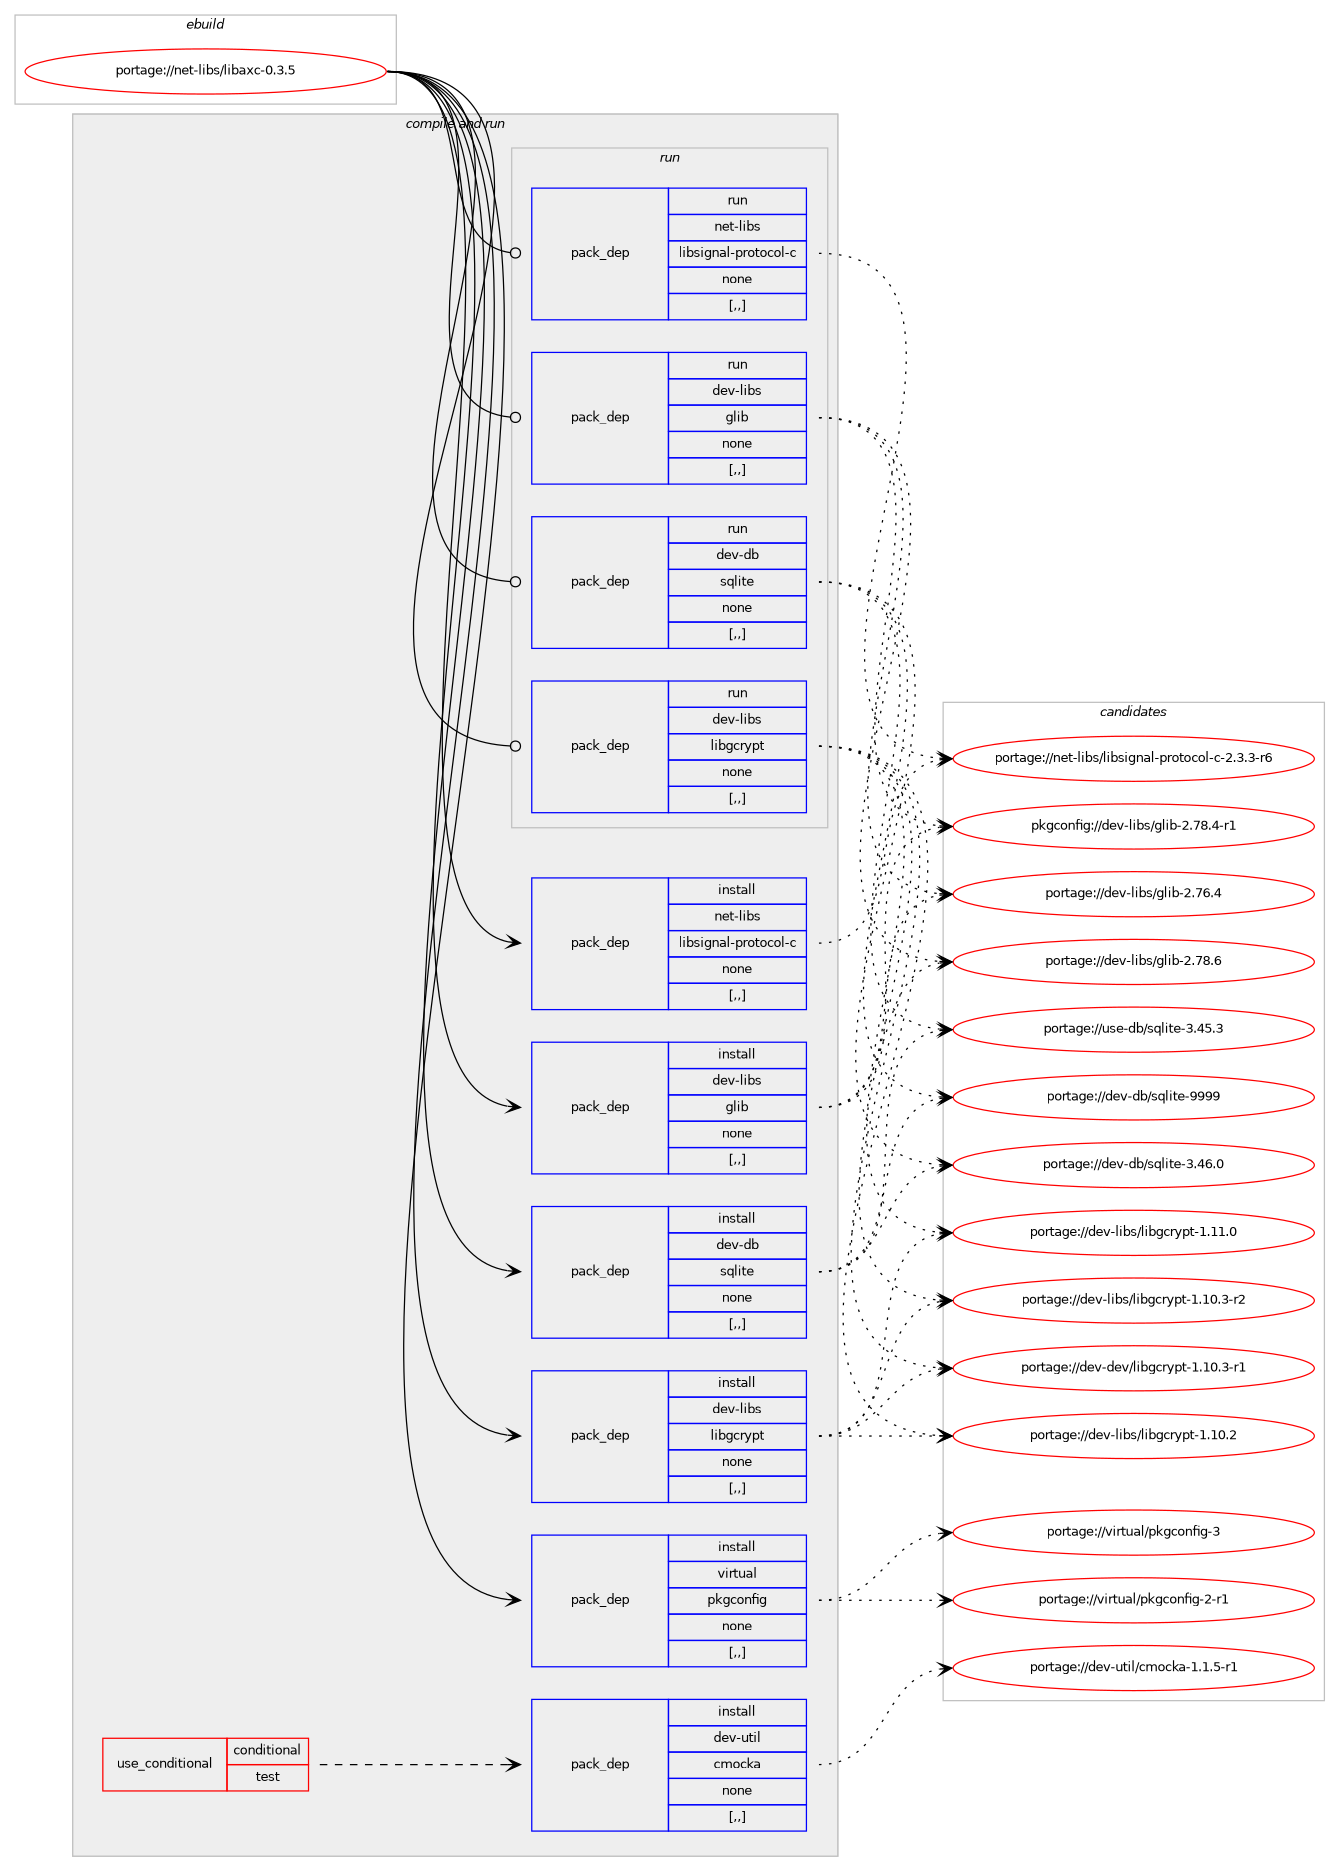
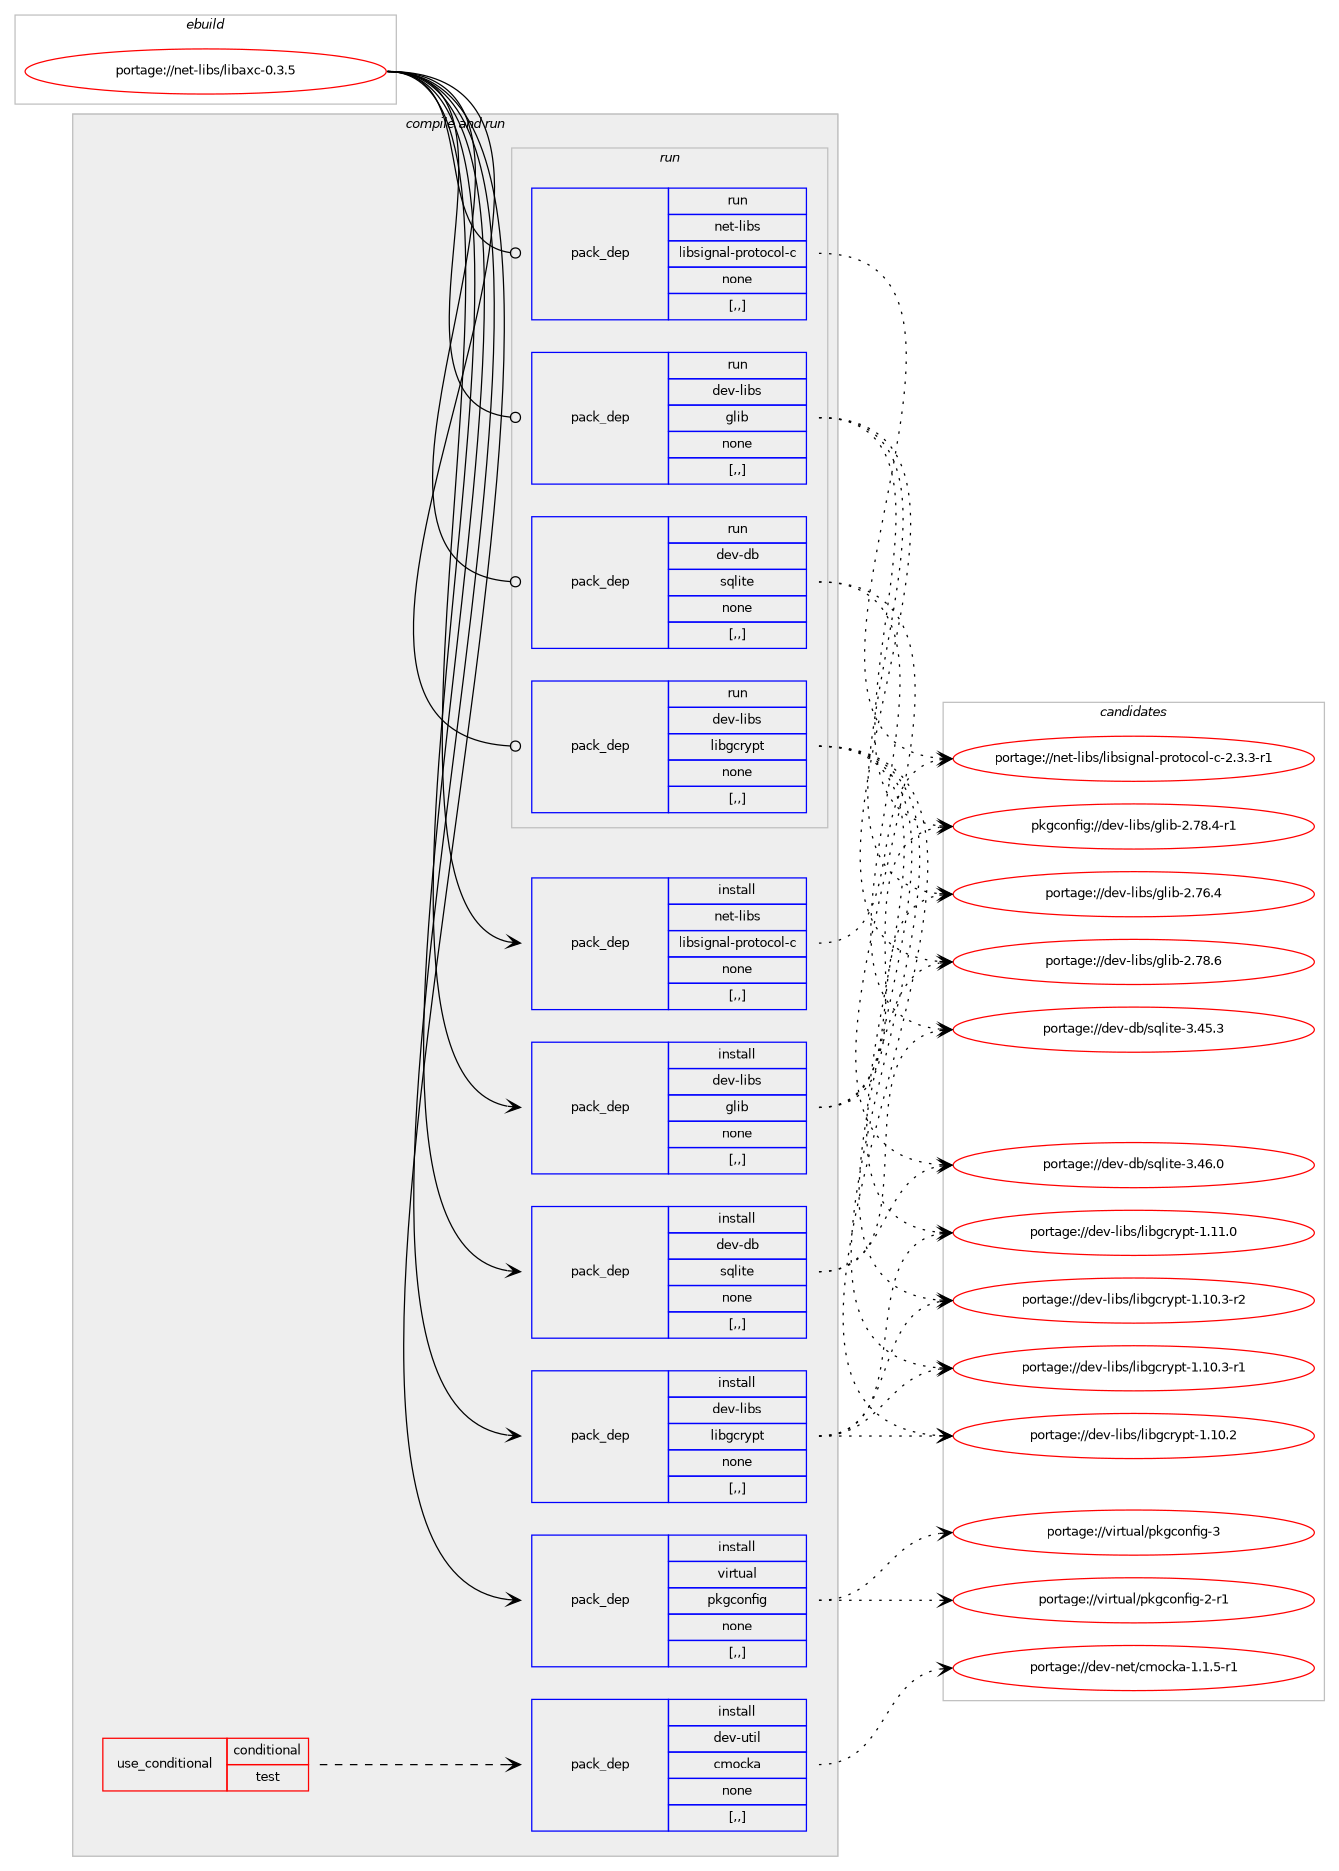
node "portage://net-libs/libsignal-protocol-c-2.3.3-r6": label "portage://net-libs/libsignal-protocol-c-2.3.3-r6" -> "portage://net-libs/libsignal-protocol-c-2.3.3-r1"
node "portage://use-db/sqlite-3.45.3": label "portage://use-db/sqlite-3.45.3" -> "portage://dev-db/sqlite-3.45.3"
node "portage://dev-db/sqlite-9999": removed
node "portage://dev-dev/libgcrypt-1.10.3-r1": label "portage://dev-dev/libgcrypt-1.10.3-r1" -> "portage://dev-libs/libgcrypt-1.10.3-r1"
node "portage://dev-util/cmocka-1.1.5-r1": label "portage://dev-util/cmocka-1.1.5-r1" -> "portage://dev-net/cmocka-1.1.5-r1"
